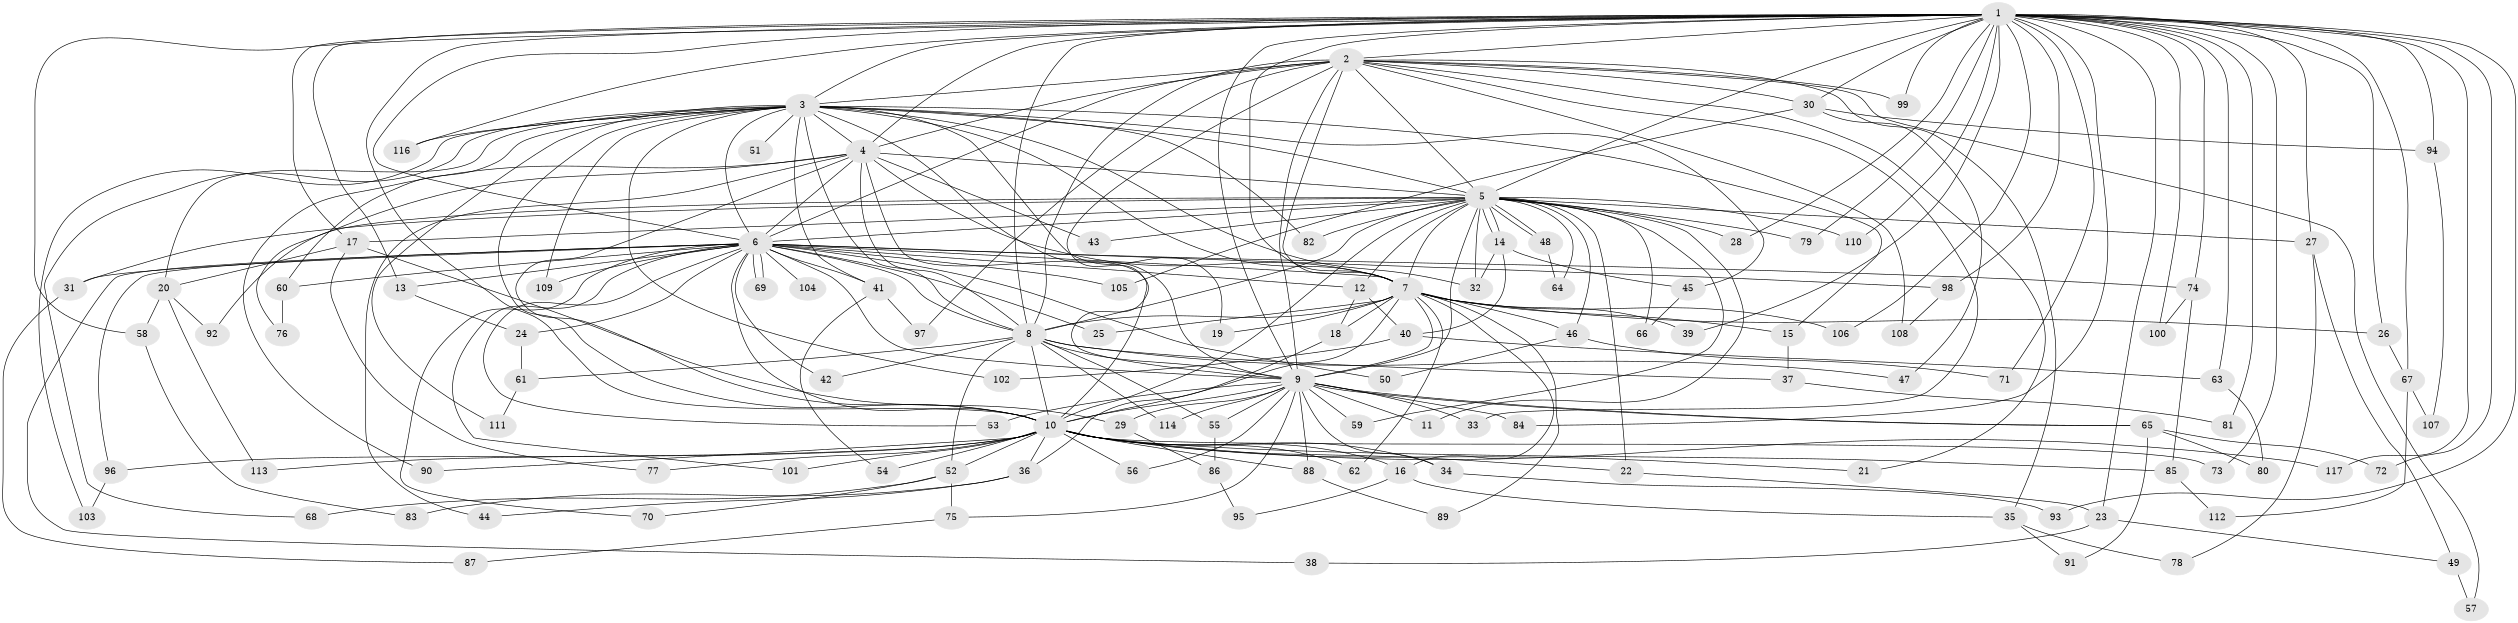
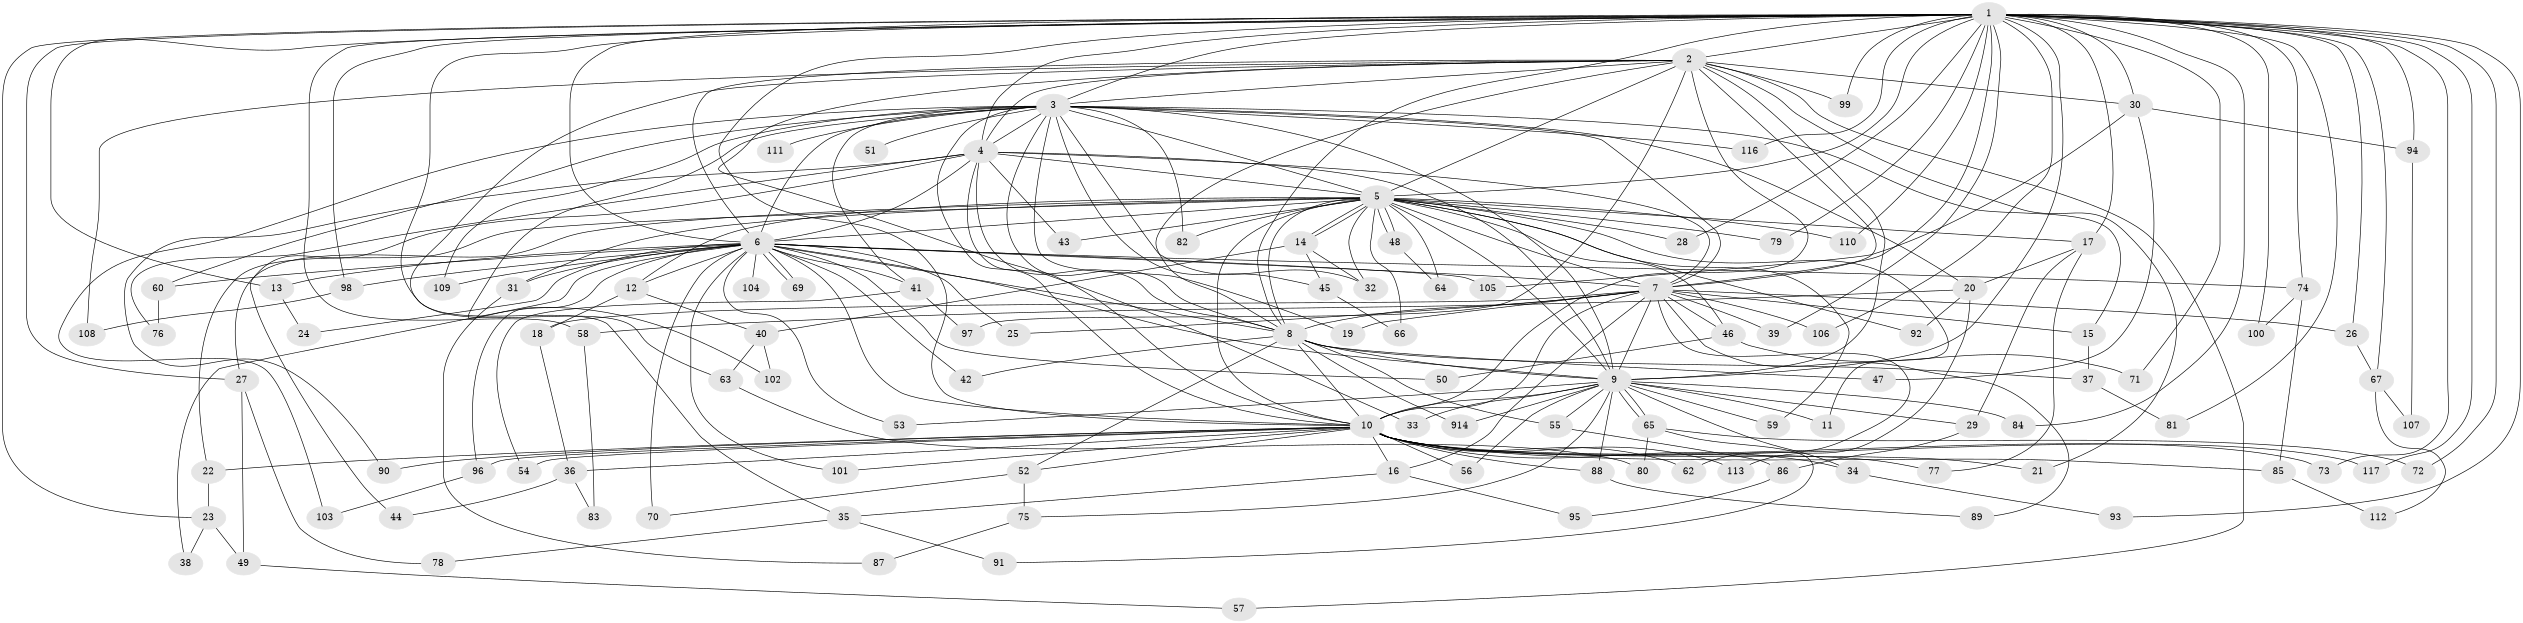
node "61": removed
node "114": label "114" -> "914"
node "68": removed
